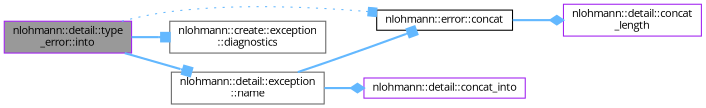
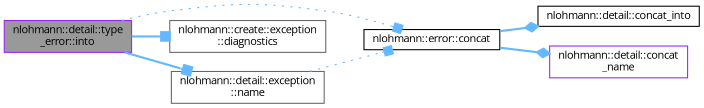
node "nlohmann::detail::concat _length": label "nlohmann::detail::concat _length" -> "nlohmann::detail::concat _name"
edge "nlohmann::detail::exception ::name" -> "nlohmann::error::concat": style bold -> dotted
edge "nlohmann::detail::exception ::name" -> "nlohmann::detail::concat_into": now "nlohmann::error::concat" -> "nlohmann::detail::concat_into"
node "nlohmann::detail::concat_into": color purple -> black
